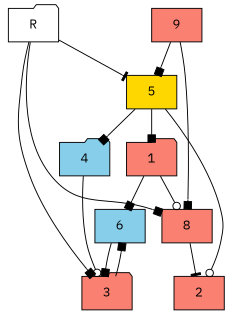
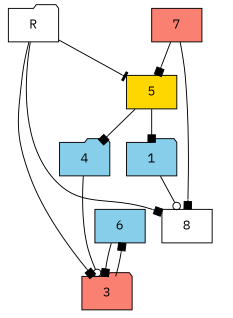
node "9": label "9" -> "7"
node "1": fillcolor salmon -> skyblue
edge "1" -> "6": removed
node "8": fillcolor salmon -> white
node "2": removed
